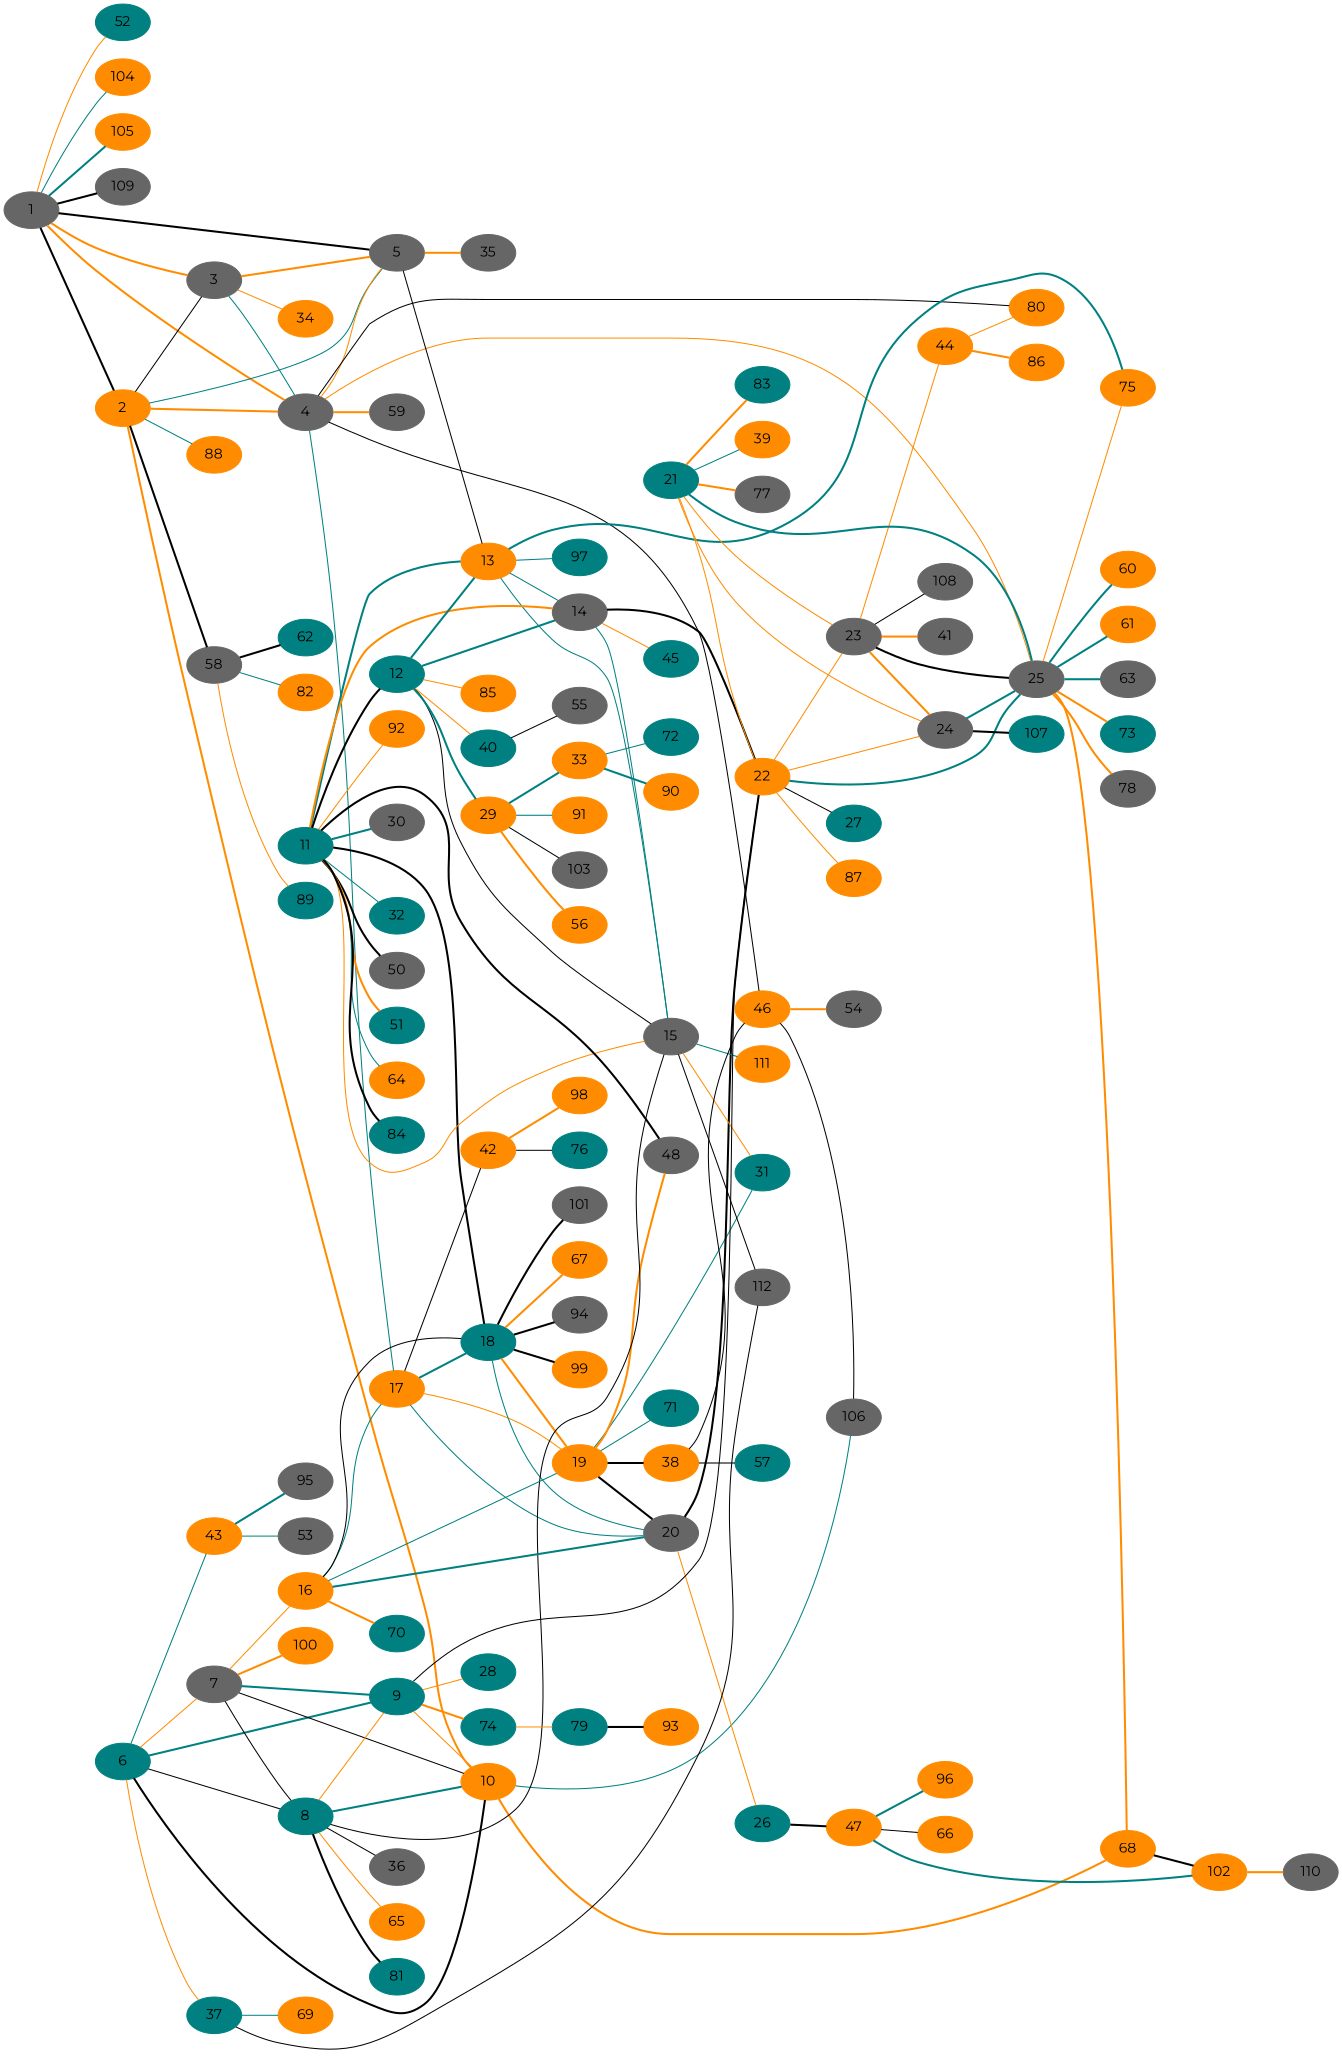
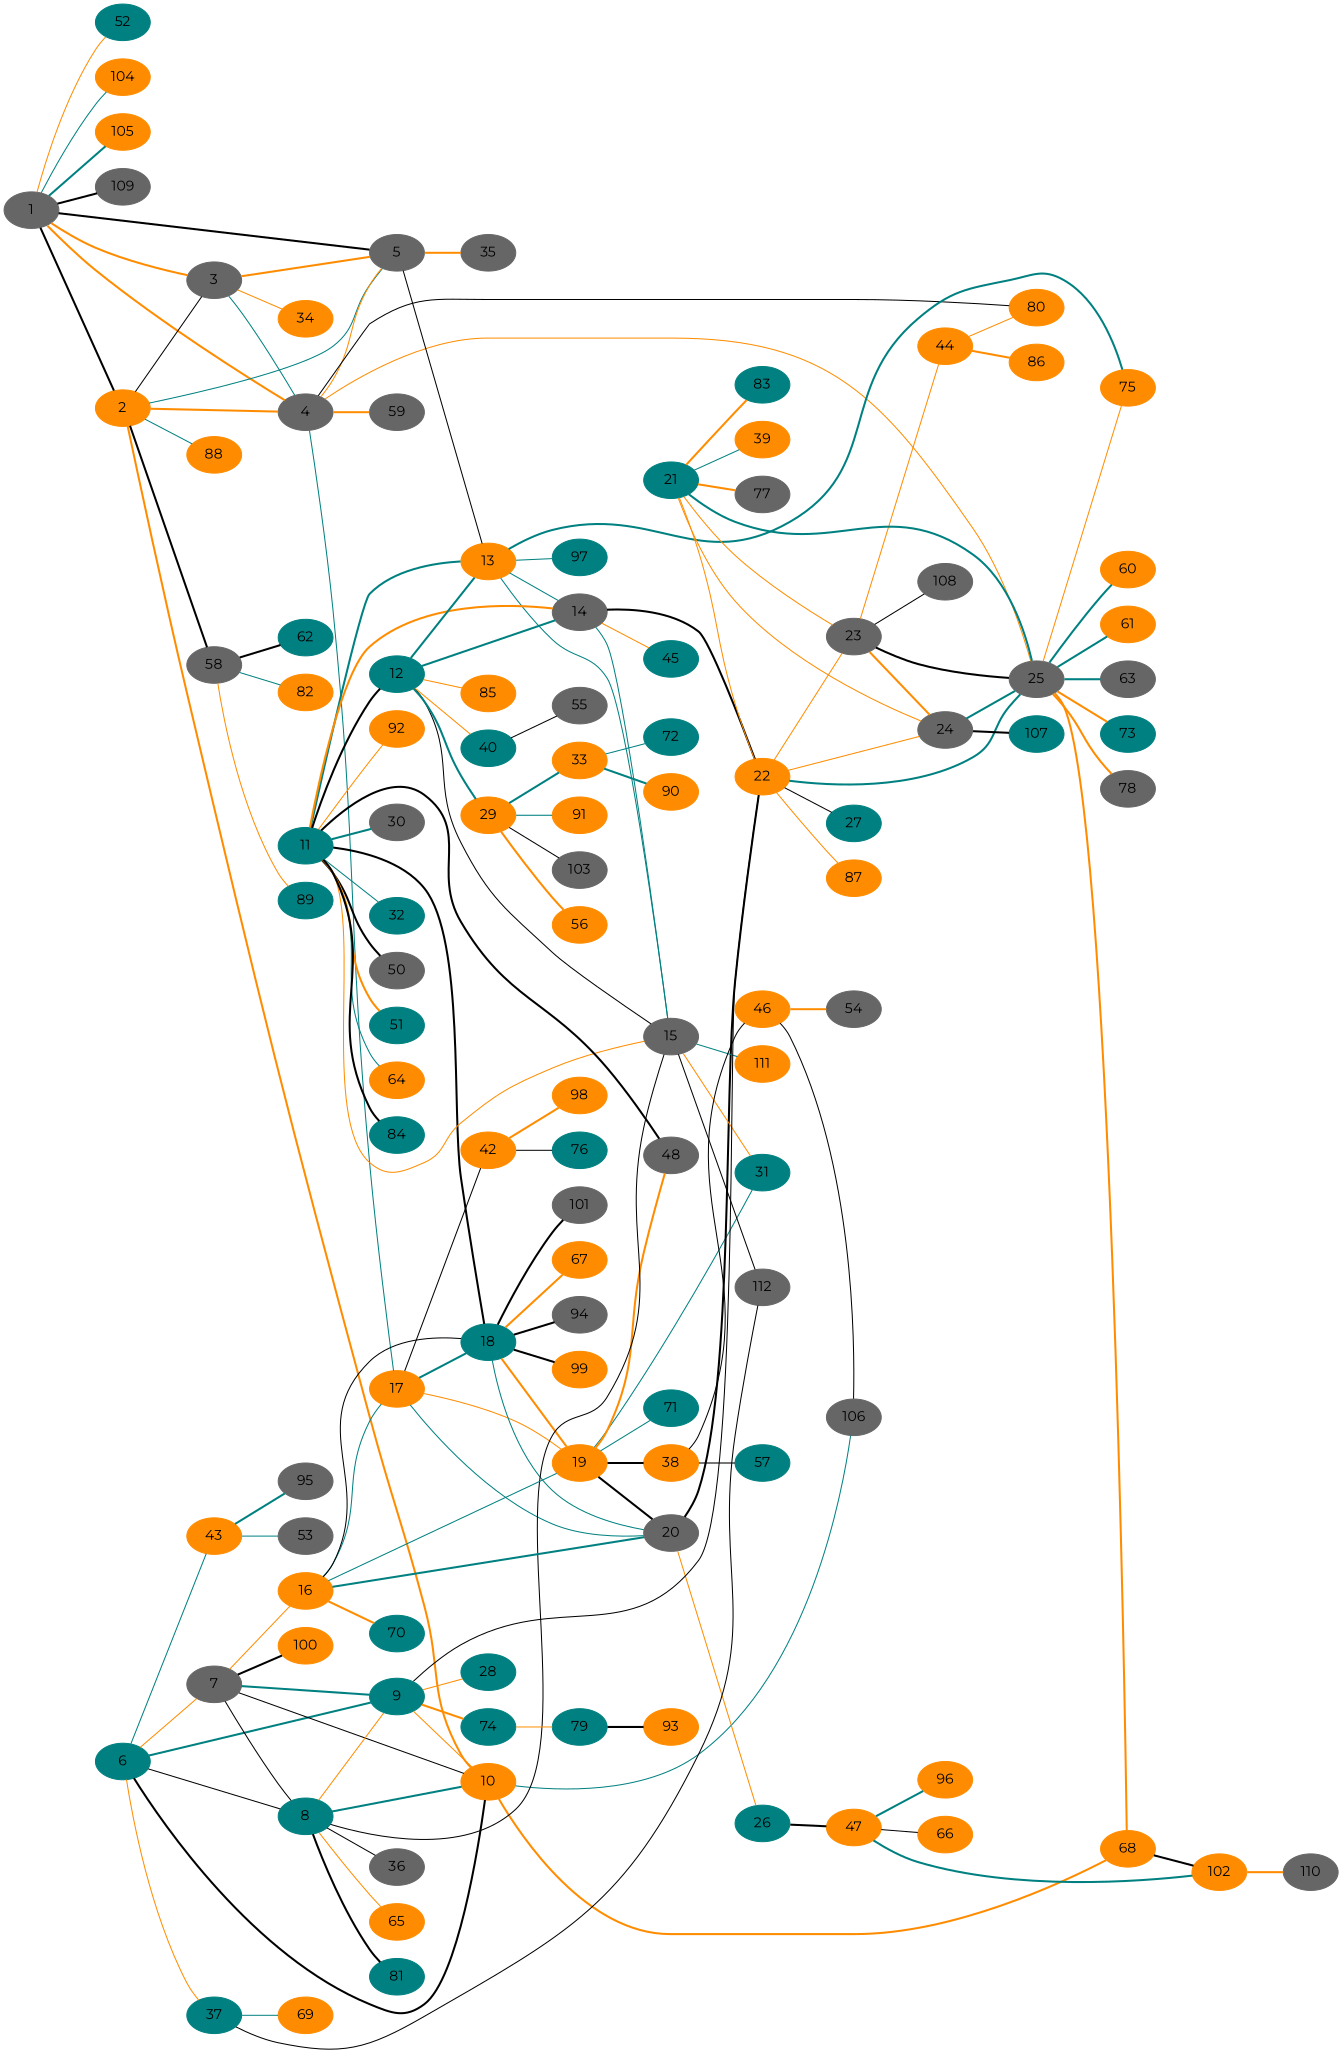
edge "4" -- "46": removed
node "41": removed
edge "100" -- "7": color darkorange -> black
